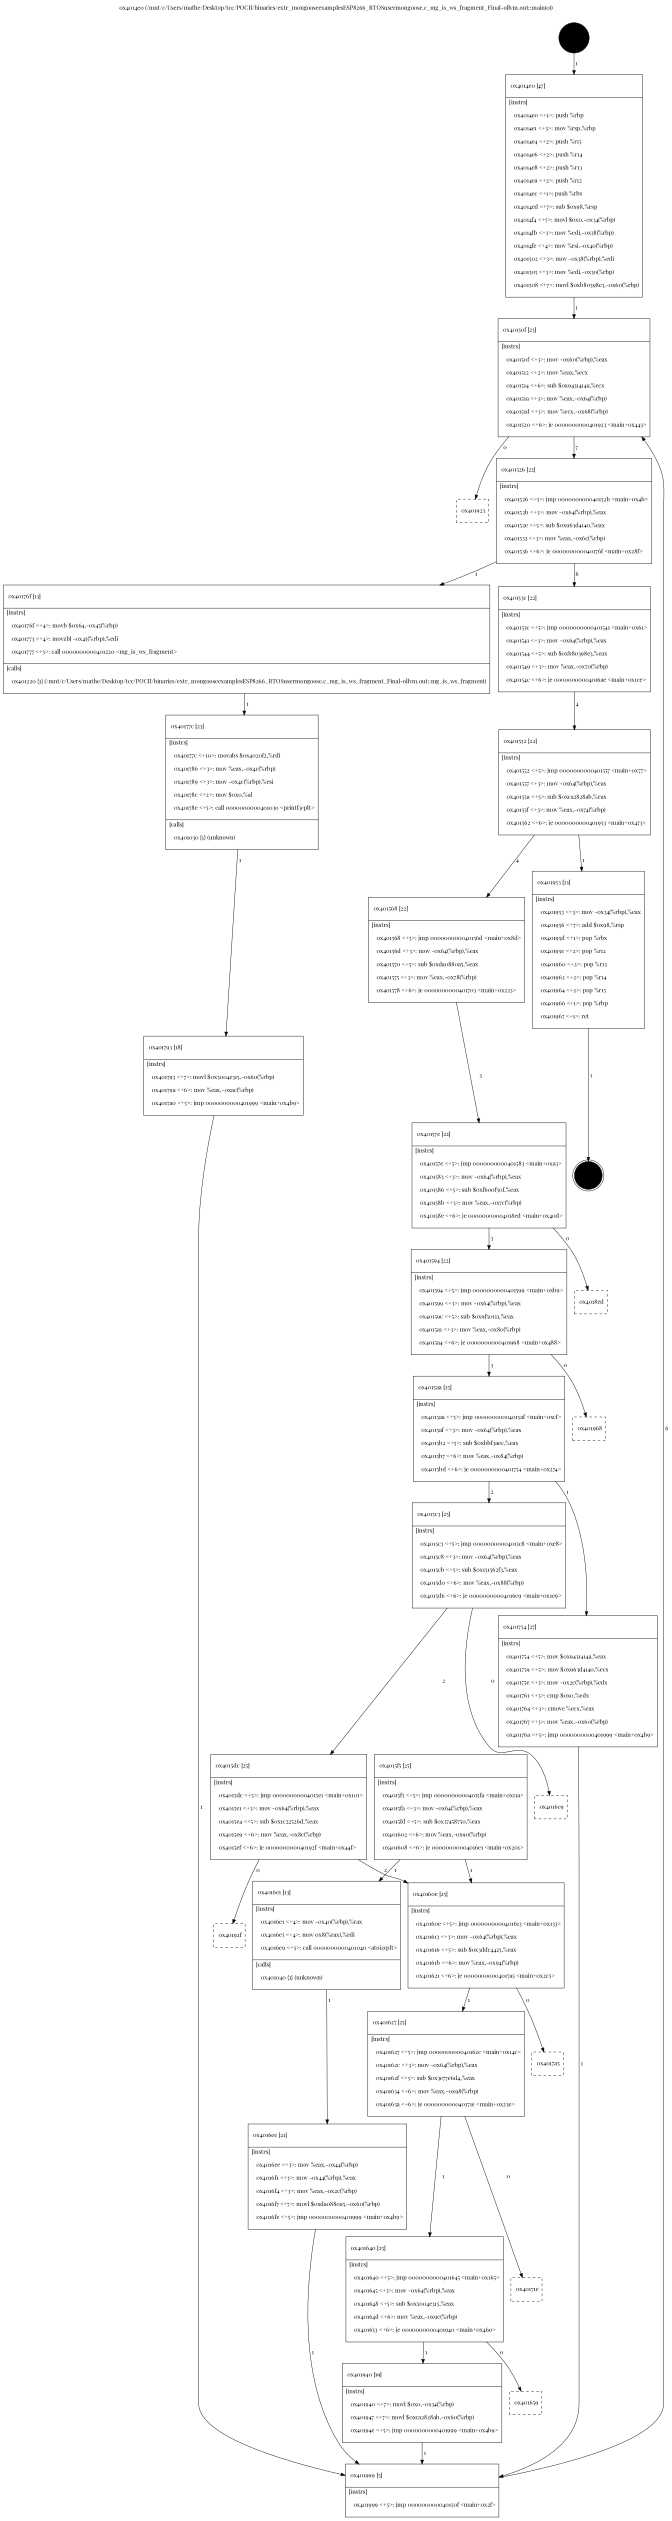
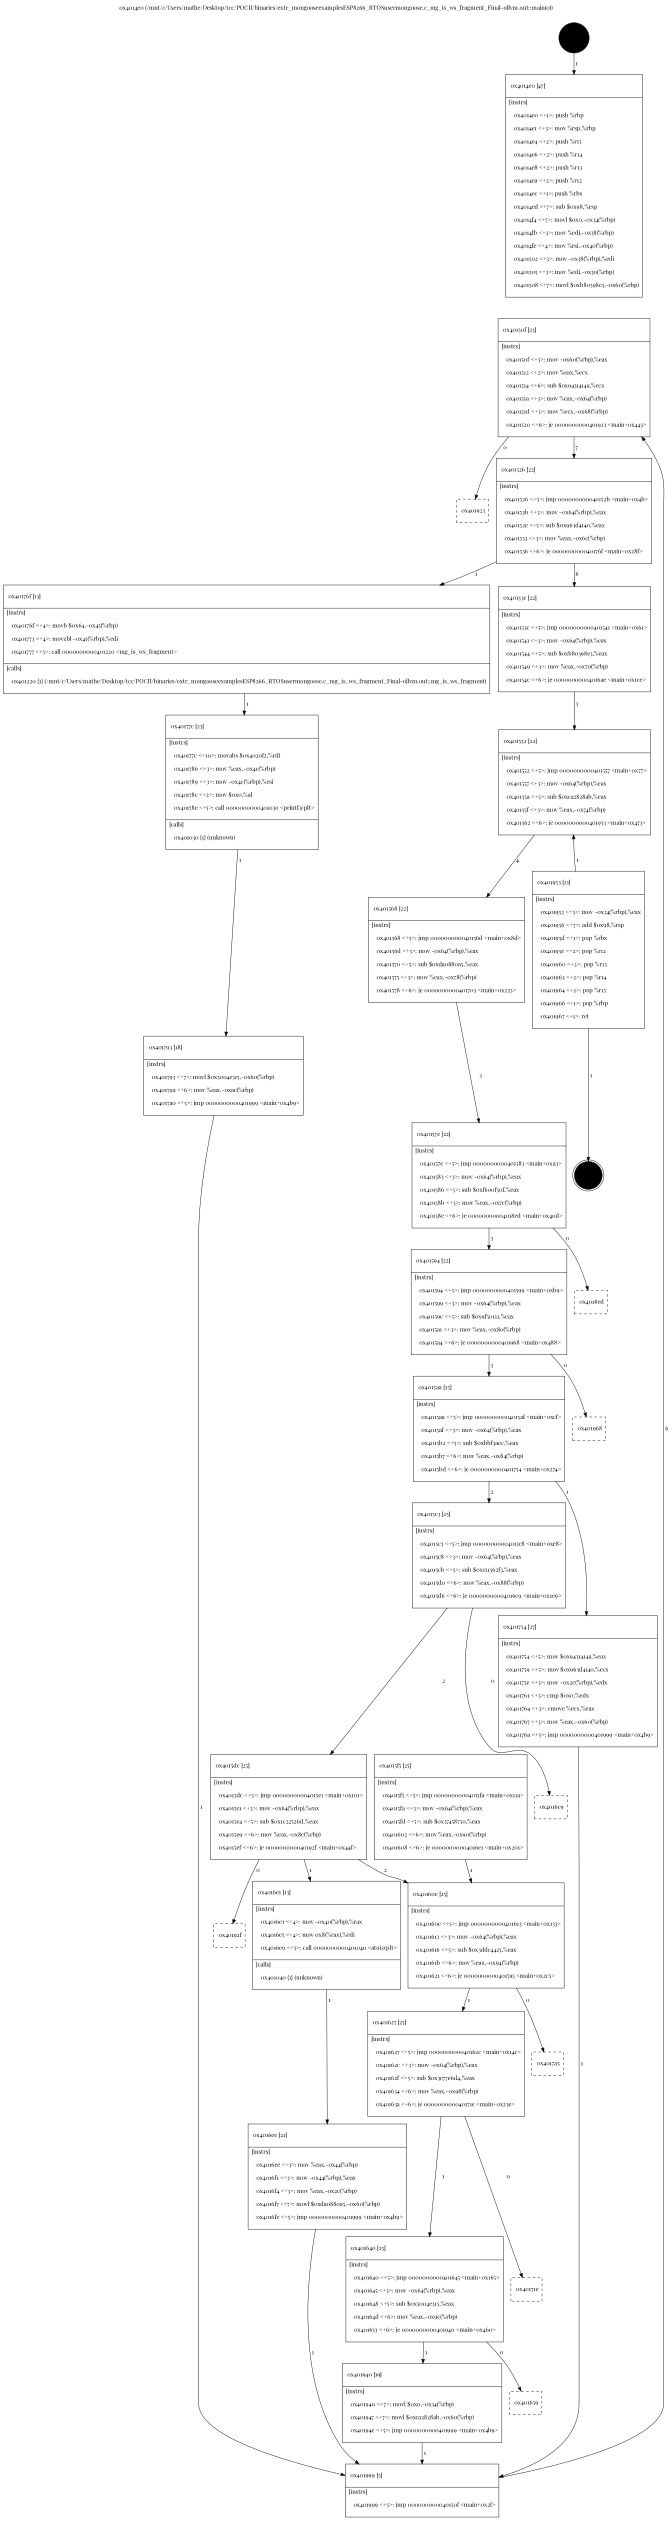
edge "0x4014e0 [47]" -> "0x40150f [23]": removed, label "1"
edge "0x40153c [22]" -> "0x401552 [22]": label " 4" -> " 5"
edge "0x401552 [22]" -> "0x401953 [21]": reversed
edge "0x4015f5 [25]" -> "0x4016e1 [13]": now "0x4015dc [25]" -> "0x4016e1 [13]"
